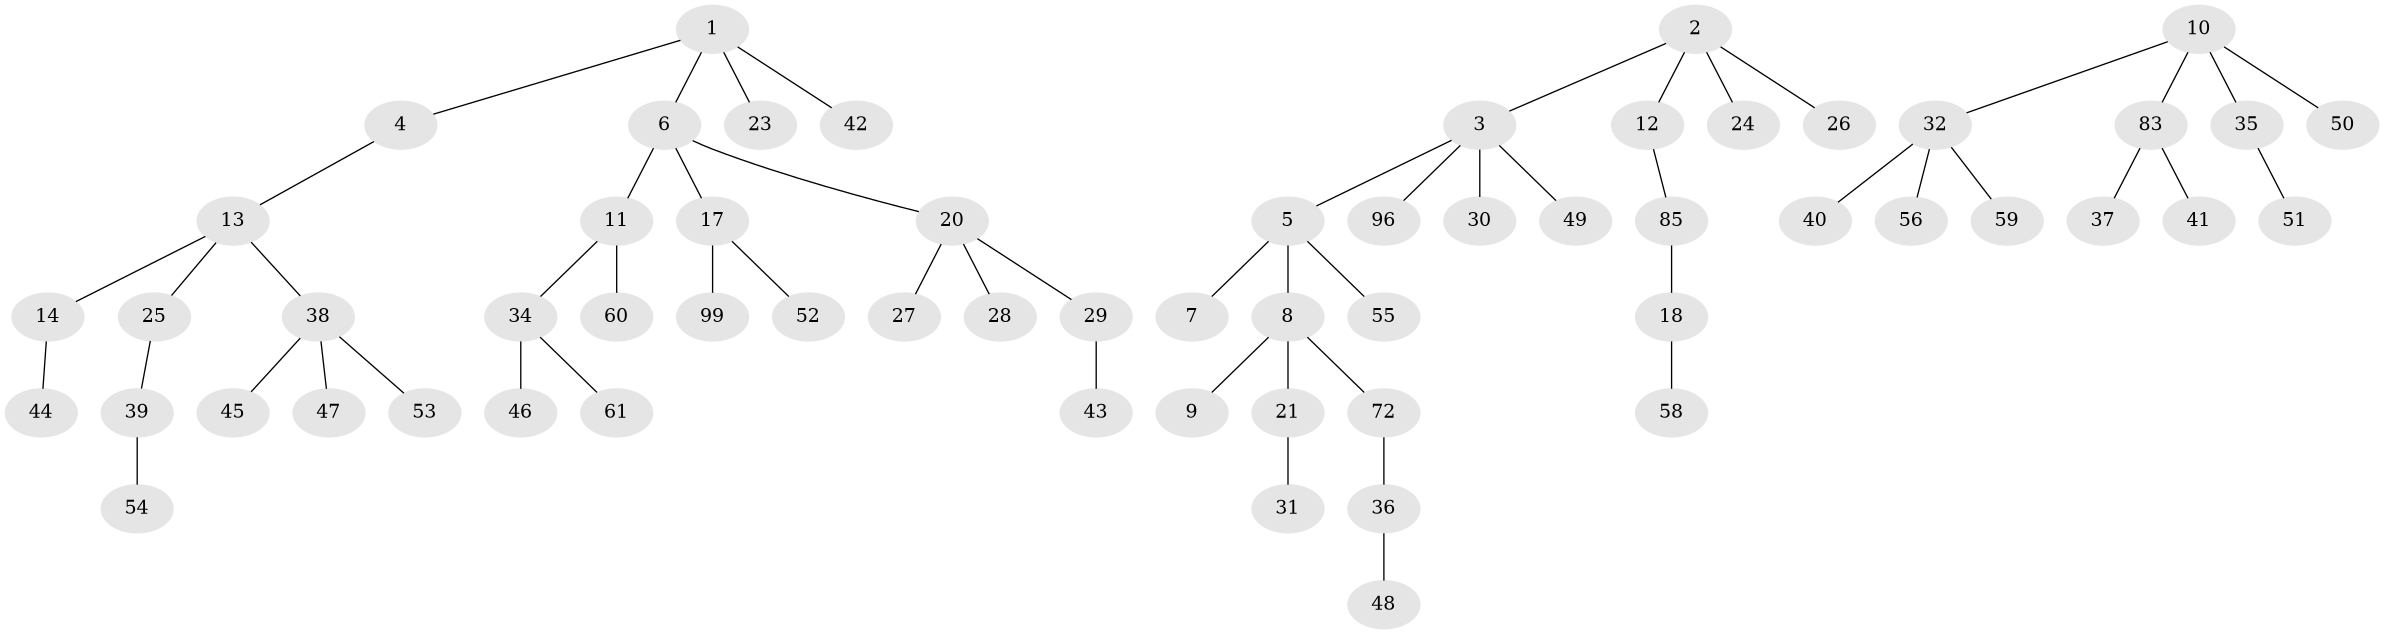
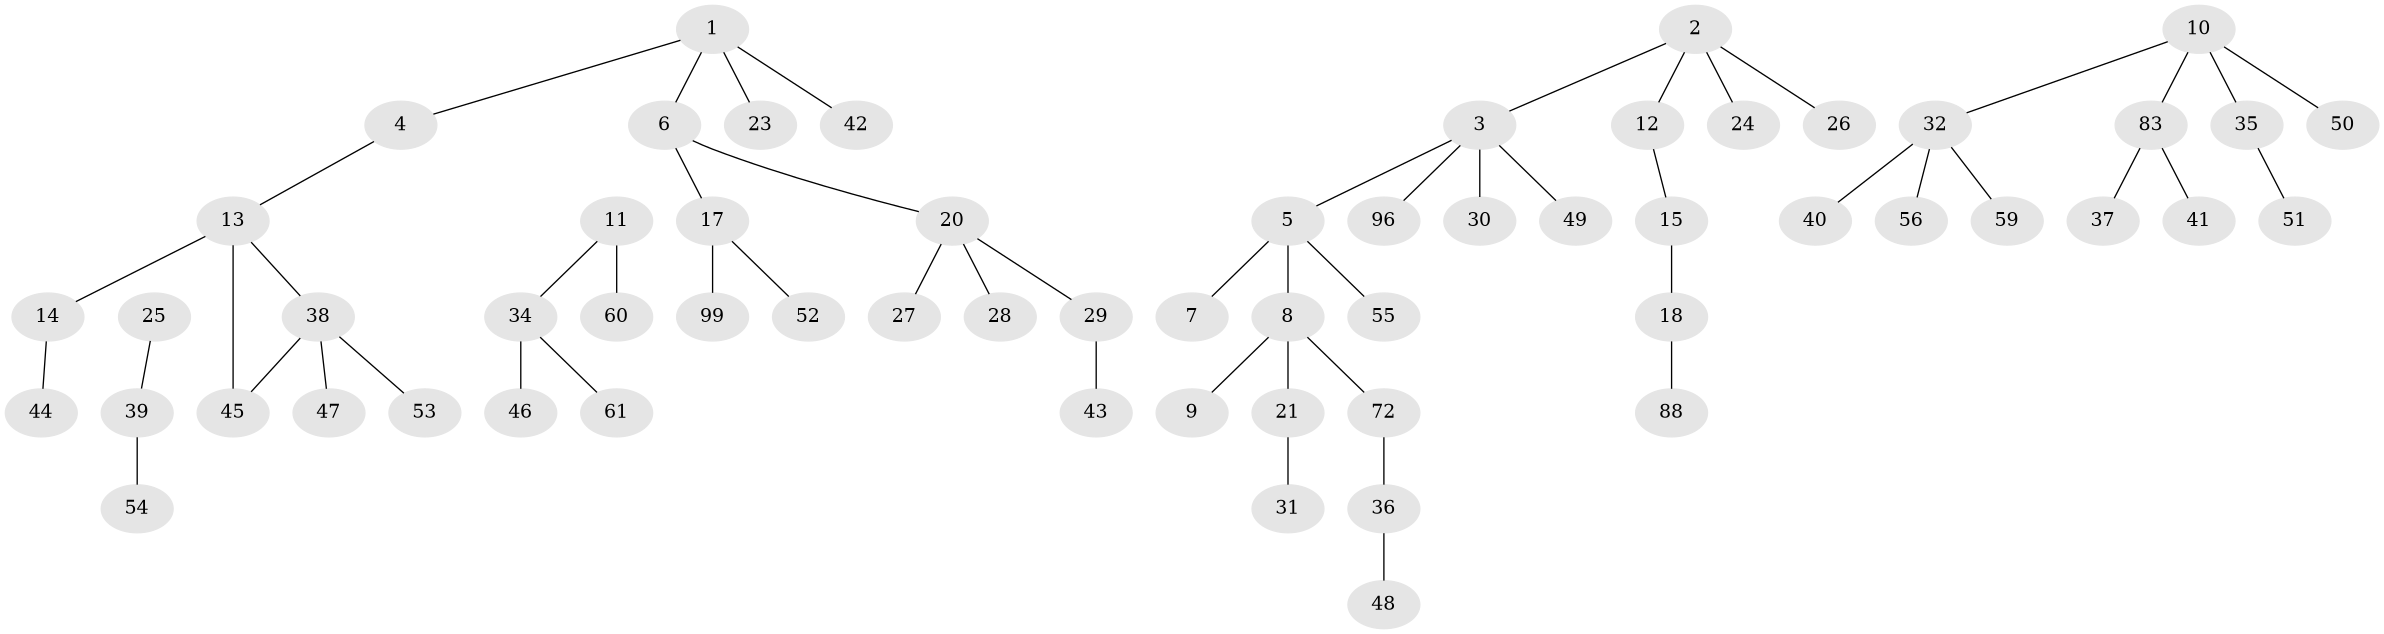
edge "6" -- "11": removed
node "85": label "85" -> "15"
edge "13" -- "25": now "13" -- "45"
node "58": label "58" -> "88"
